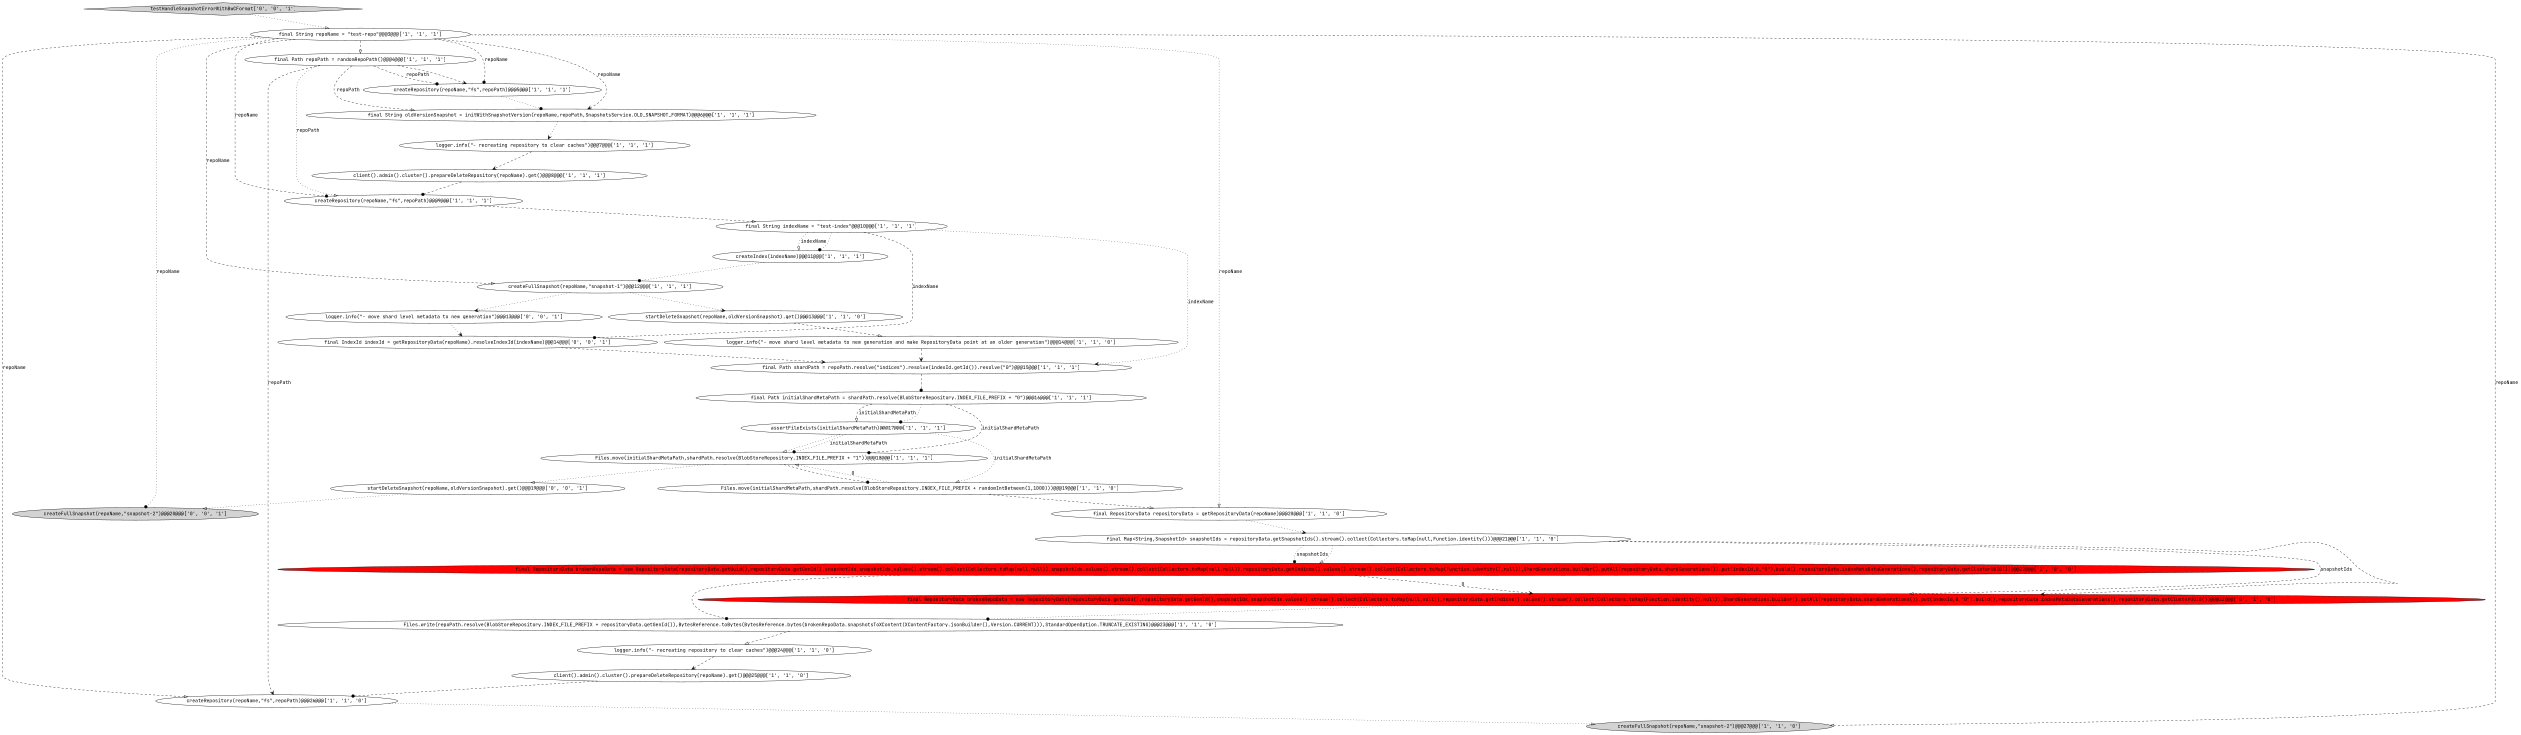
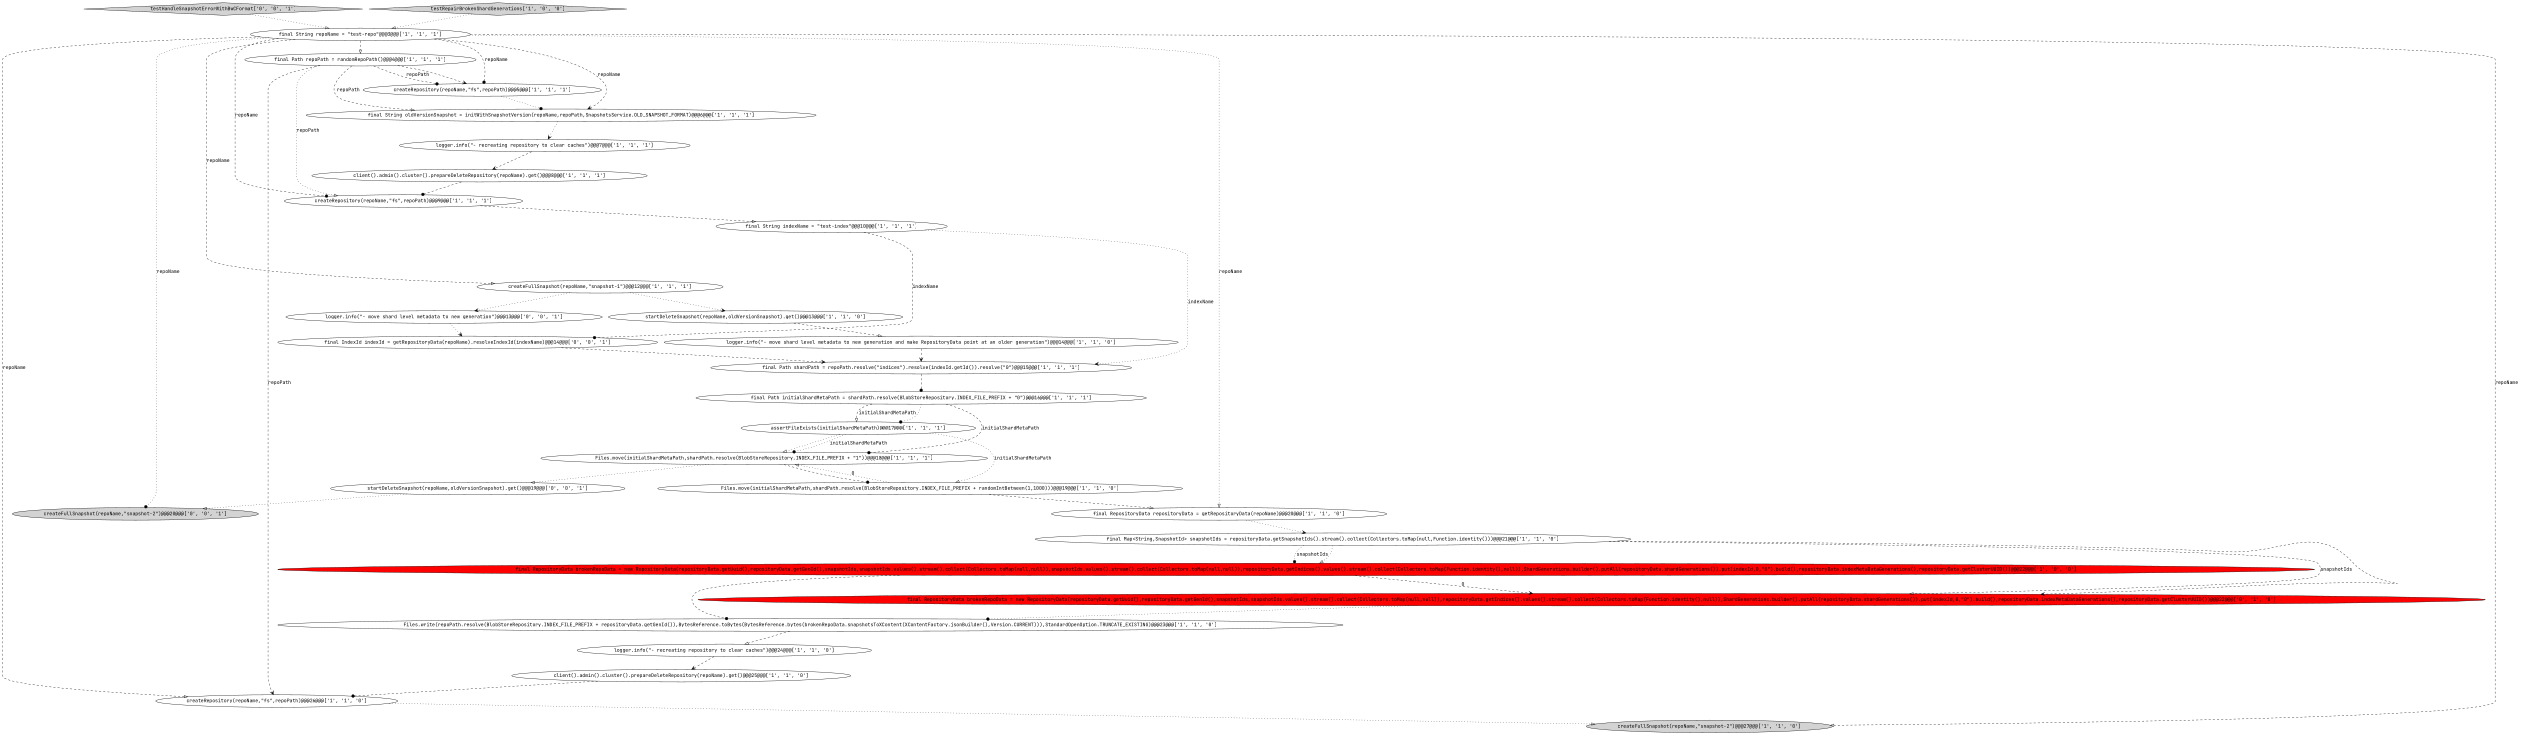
node "testRepairBrokenShardGenerations['1', '0', '0']": added
node "createIndex(indexName)@@@11@@@['1', '1', '1']": removed
